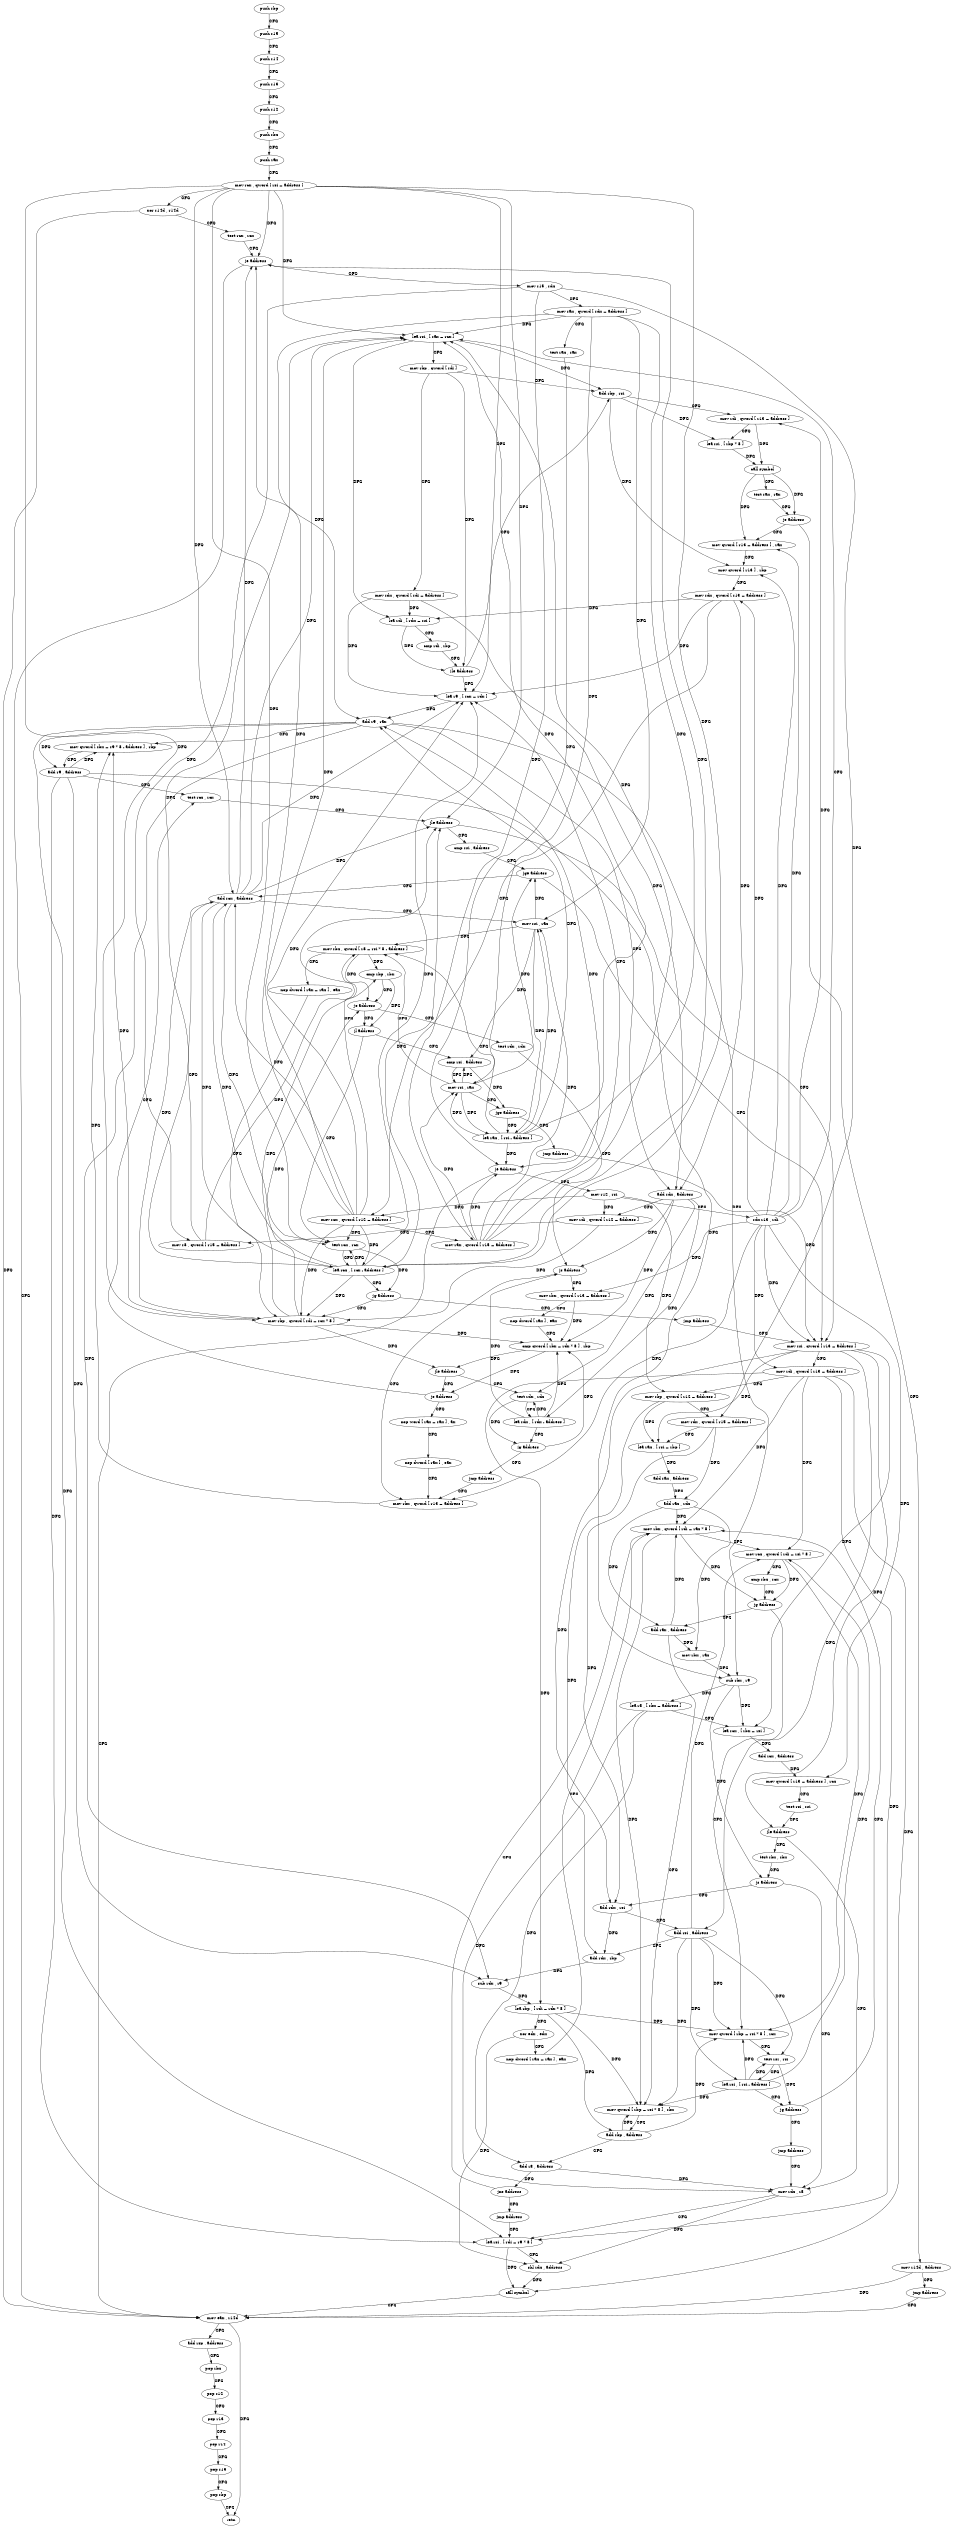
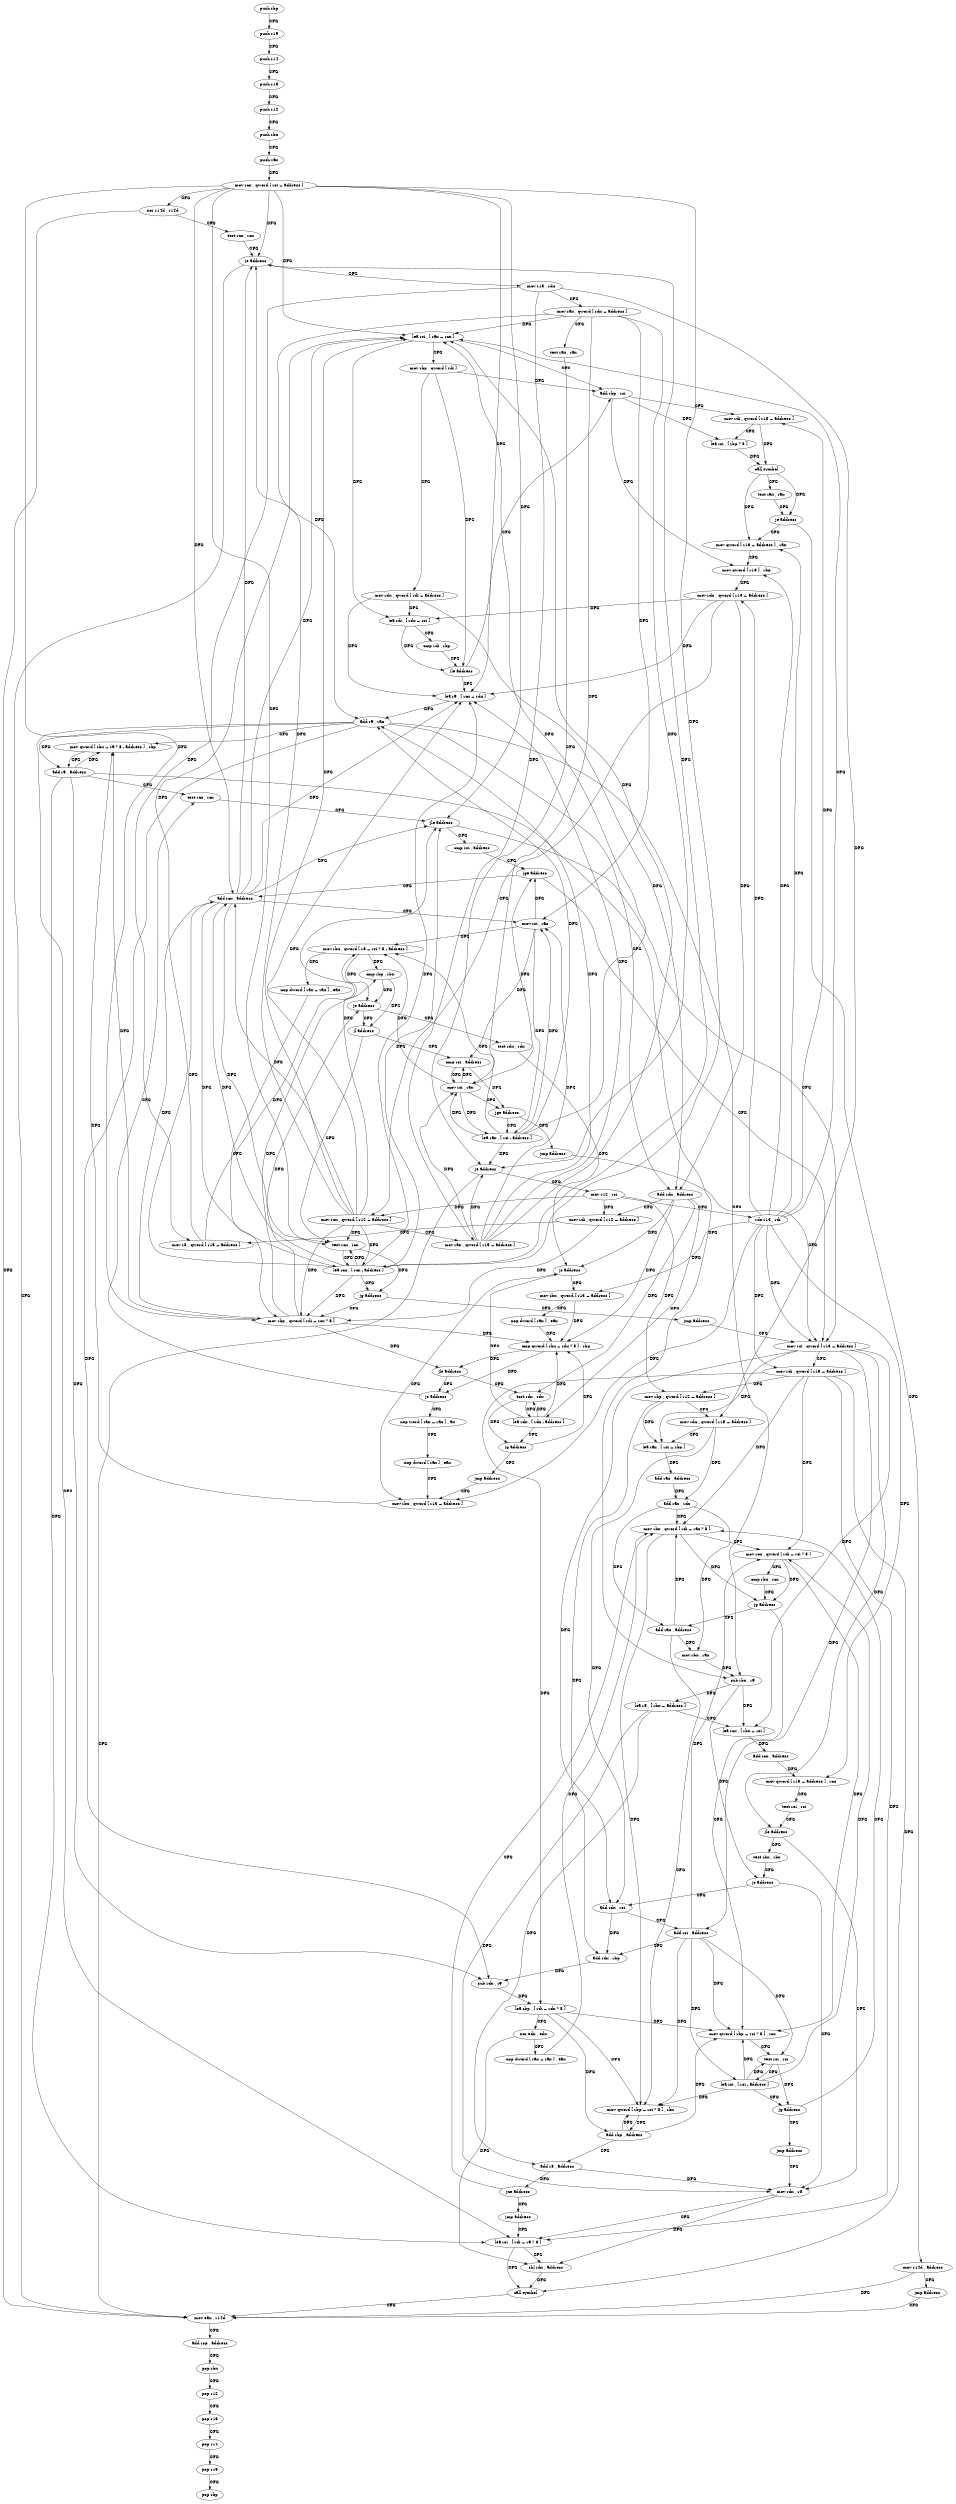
node "retn": removed
